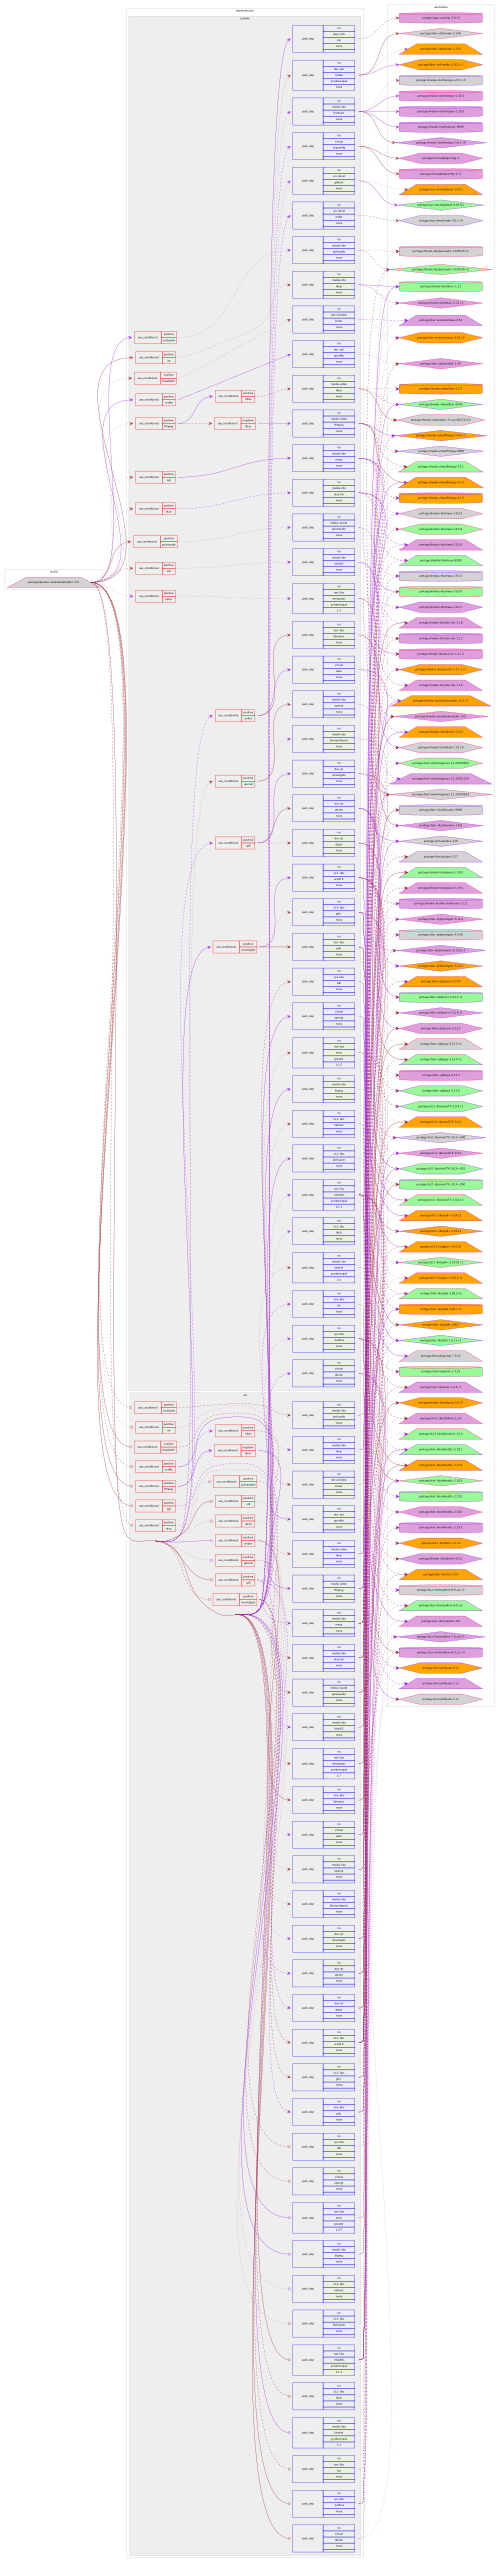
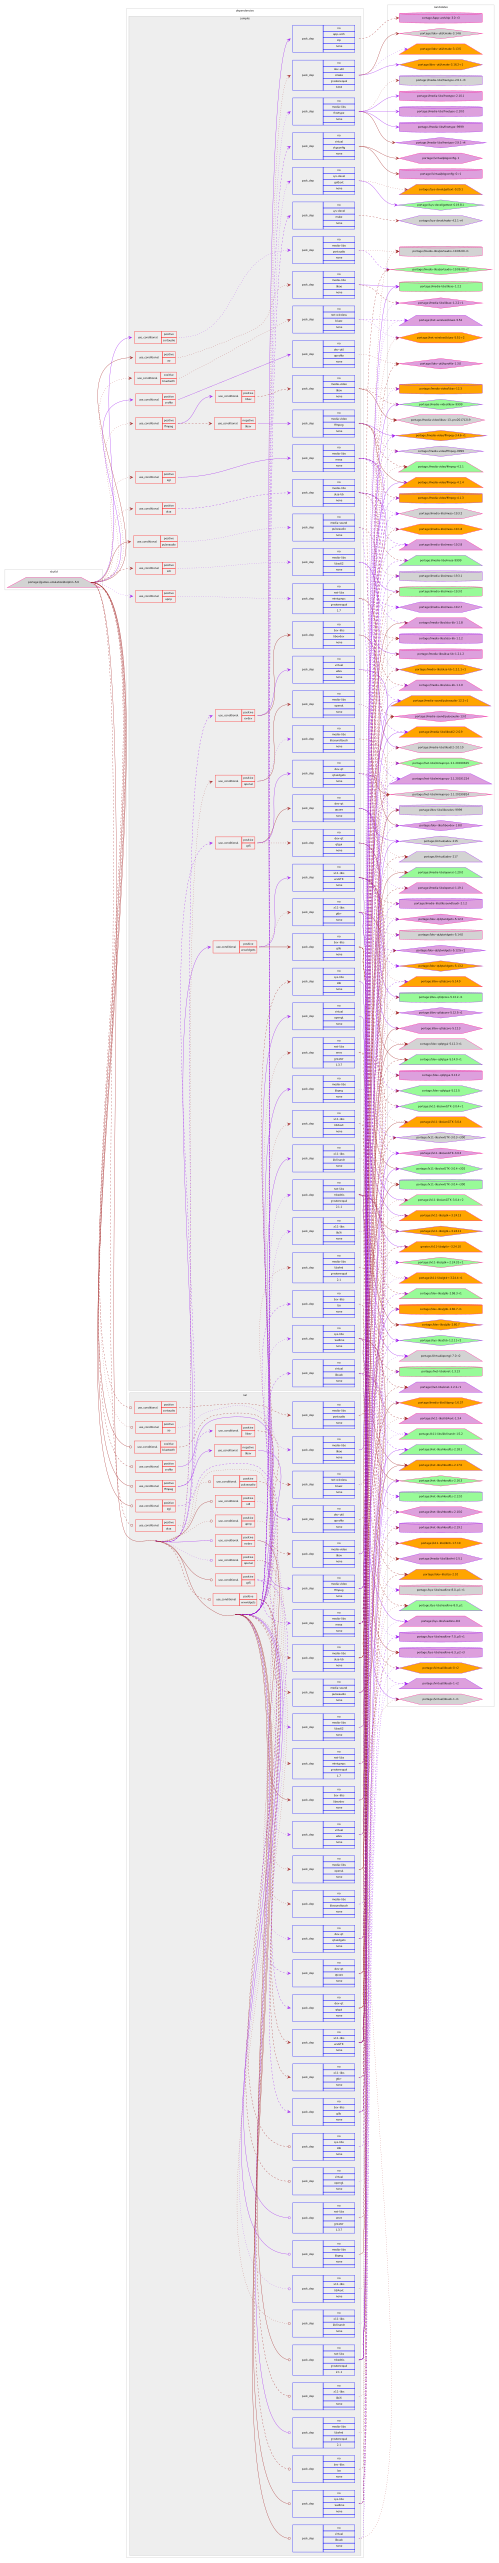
node "portage://media-libs/mesa-19.1.8": fillcolor palegreen -> orange
node "portage://sys-libs/readline-7.0_p5-r1": shape diamond -> cylinder
